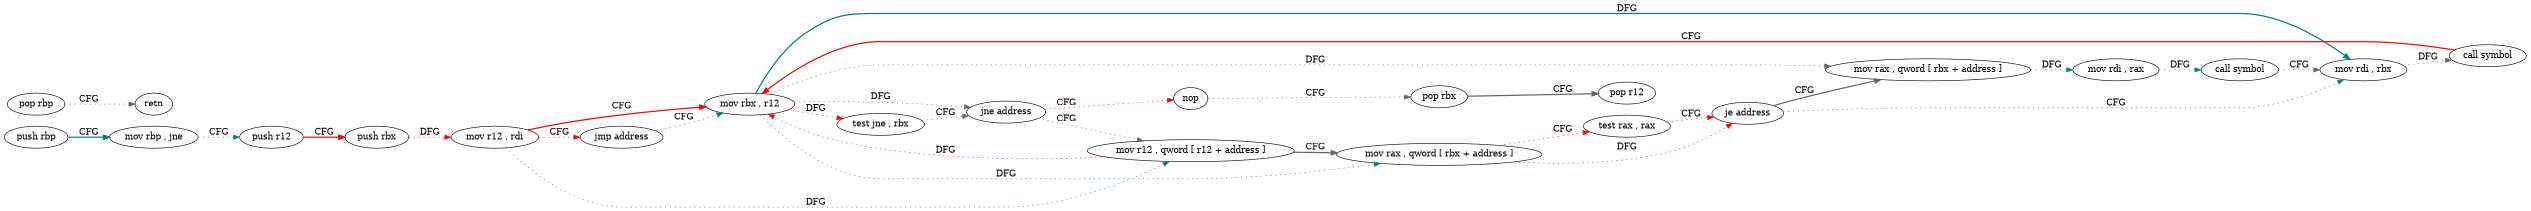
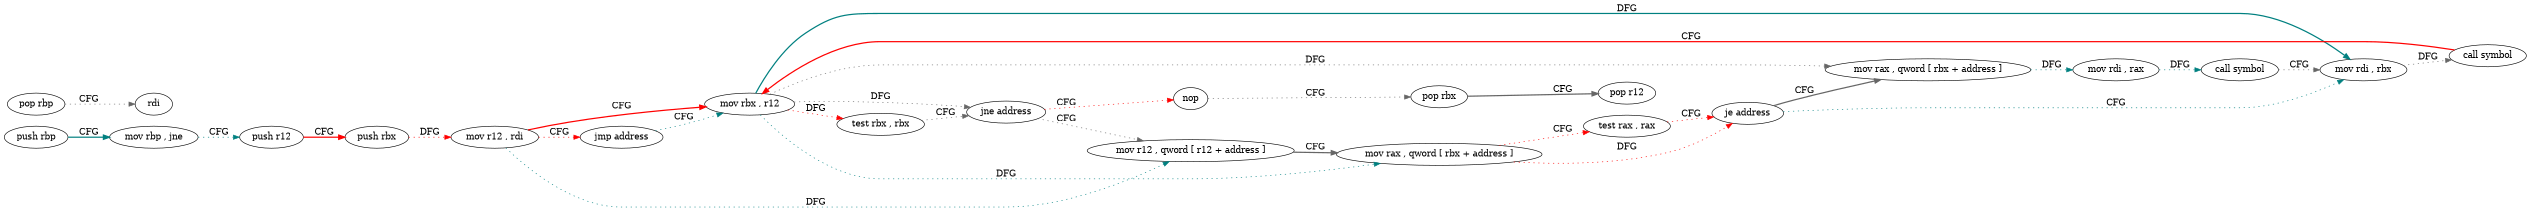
node "retn": label "retn" -> "rdi"
node "test jne , rbx": label "test jne , rbx" -> "test rbx , rbx"
edge "mov r12 , qword [ r12 + address ]" -> "mov rbx , r12": removed, label "DFG"
